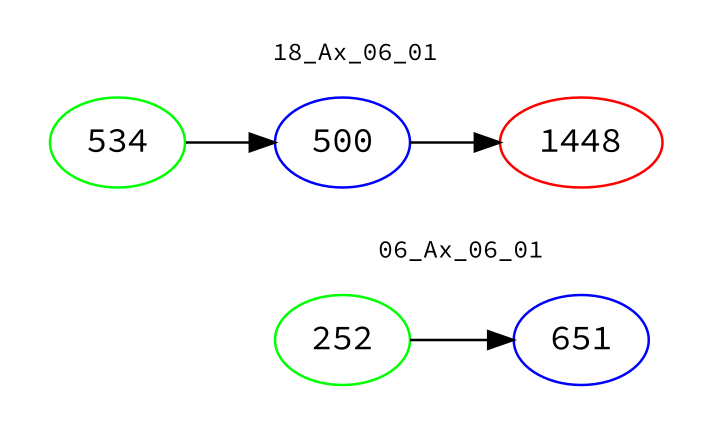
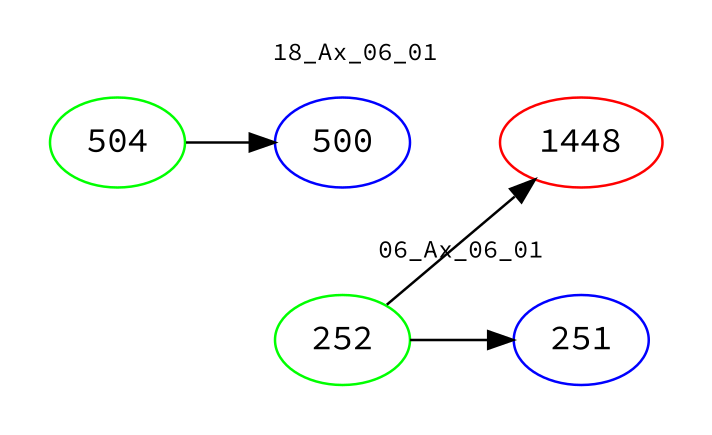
node "534": label "534" -> "504"
edge "500" -> "1448": now "252" -> "1448"
node "651": label "651" -> "251"
